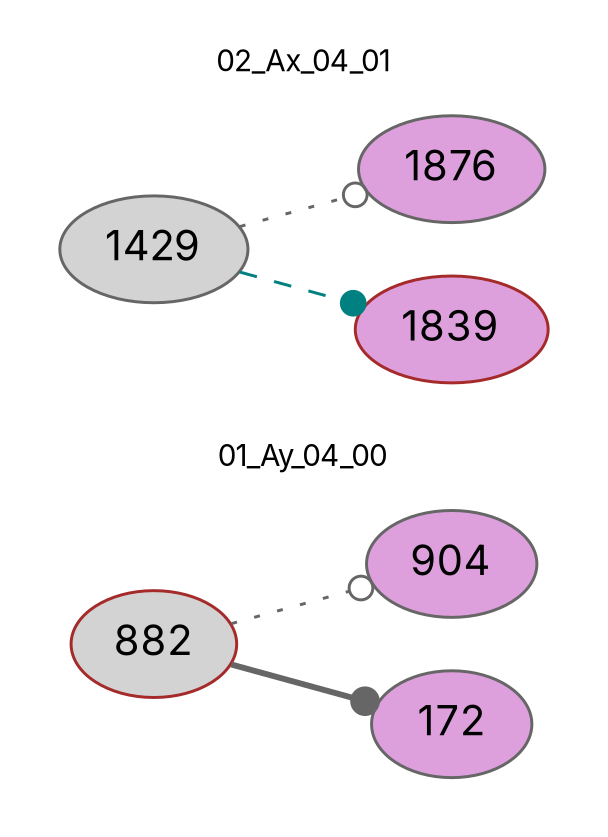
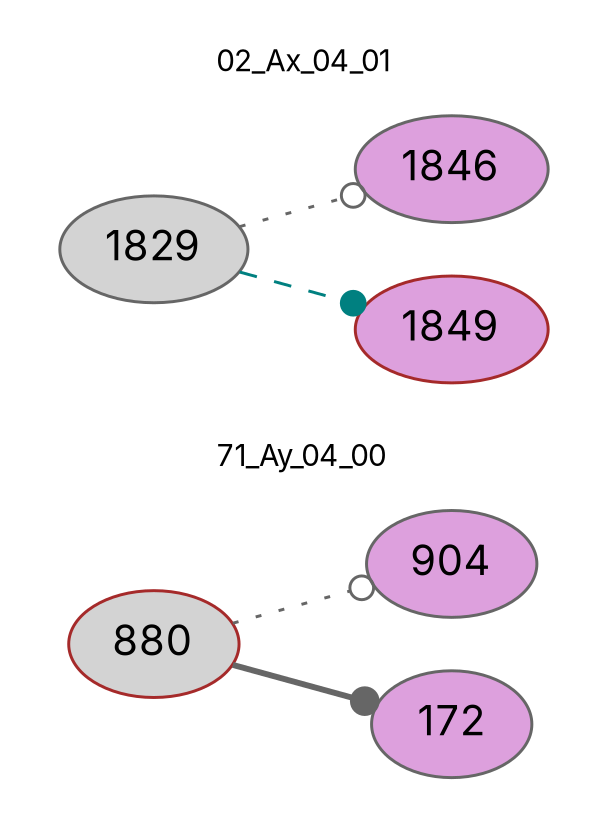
node "1876": label "1876" -> "1846"
node "1429": label "1429" -> "1829"
node "1839": label "1839" -> "1849"
cluster "01_Ay_04_00": label "01_Ay_04_00" -> "71_Ay_04_00"
node "882": label "882" -> "880"
